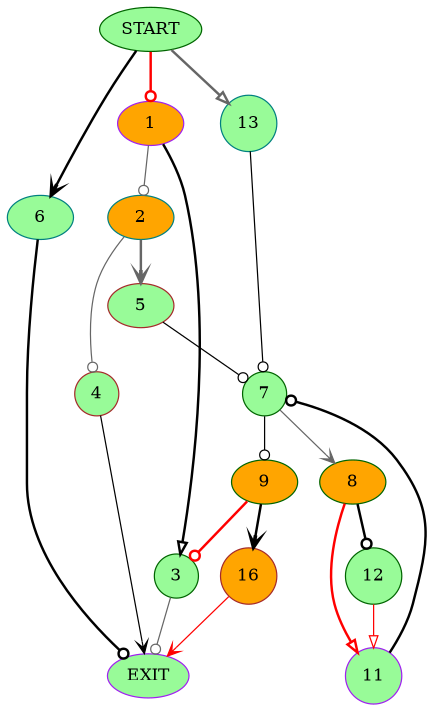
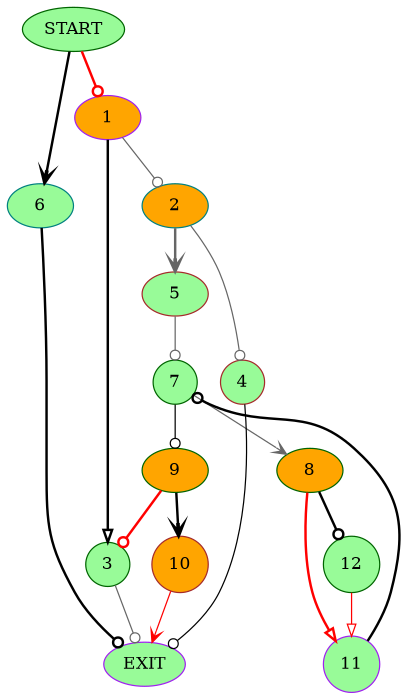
node "13": removed
edge "5" -> "7": color black -> gray40
edge "4" -> "EXIT": arrowhead vee -> odot
node "16": label "16" -> "10"
